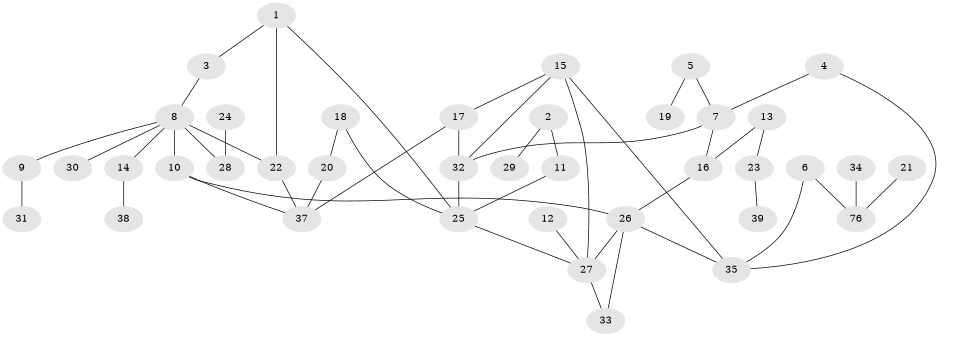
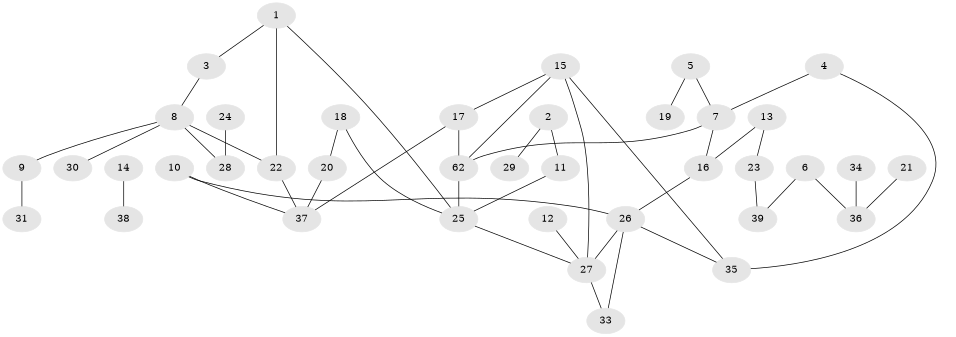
edge "8" -- "14": removed
edge "8" -- "10": removed
node "32": label "32" -> "62"
node "76": label "76" -> "36"
edge "6" -- "35": now "6" -- "39"
